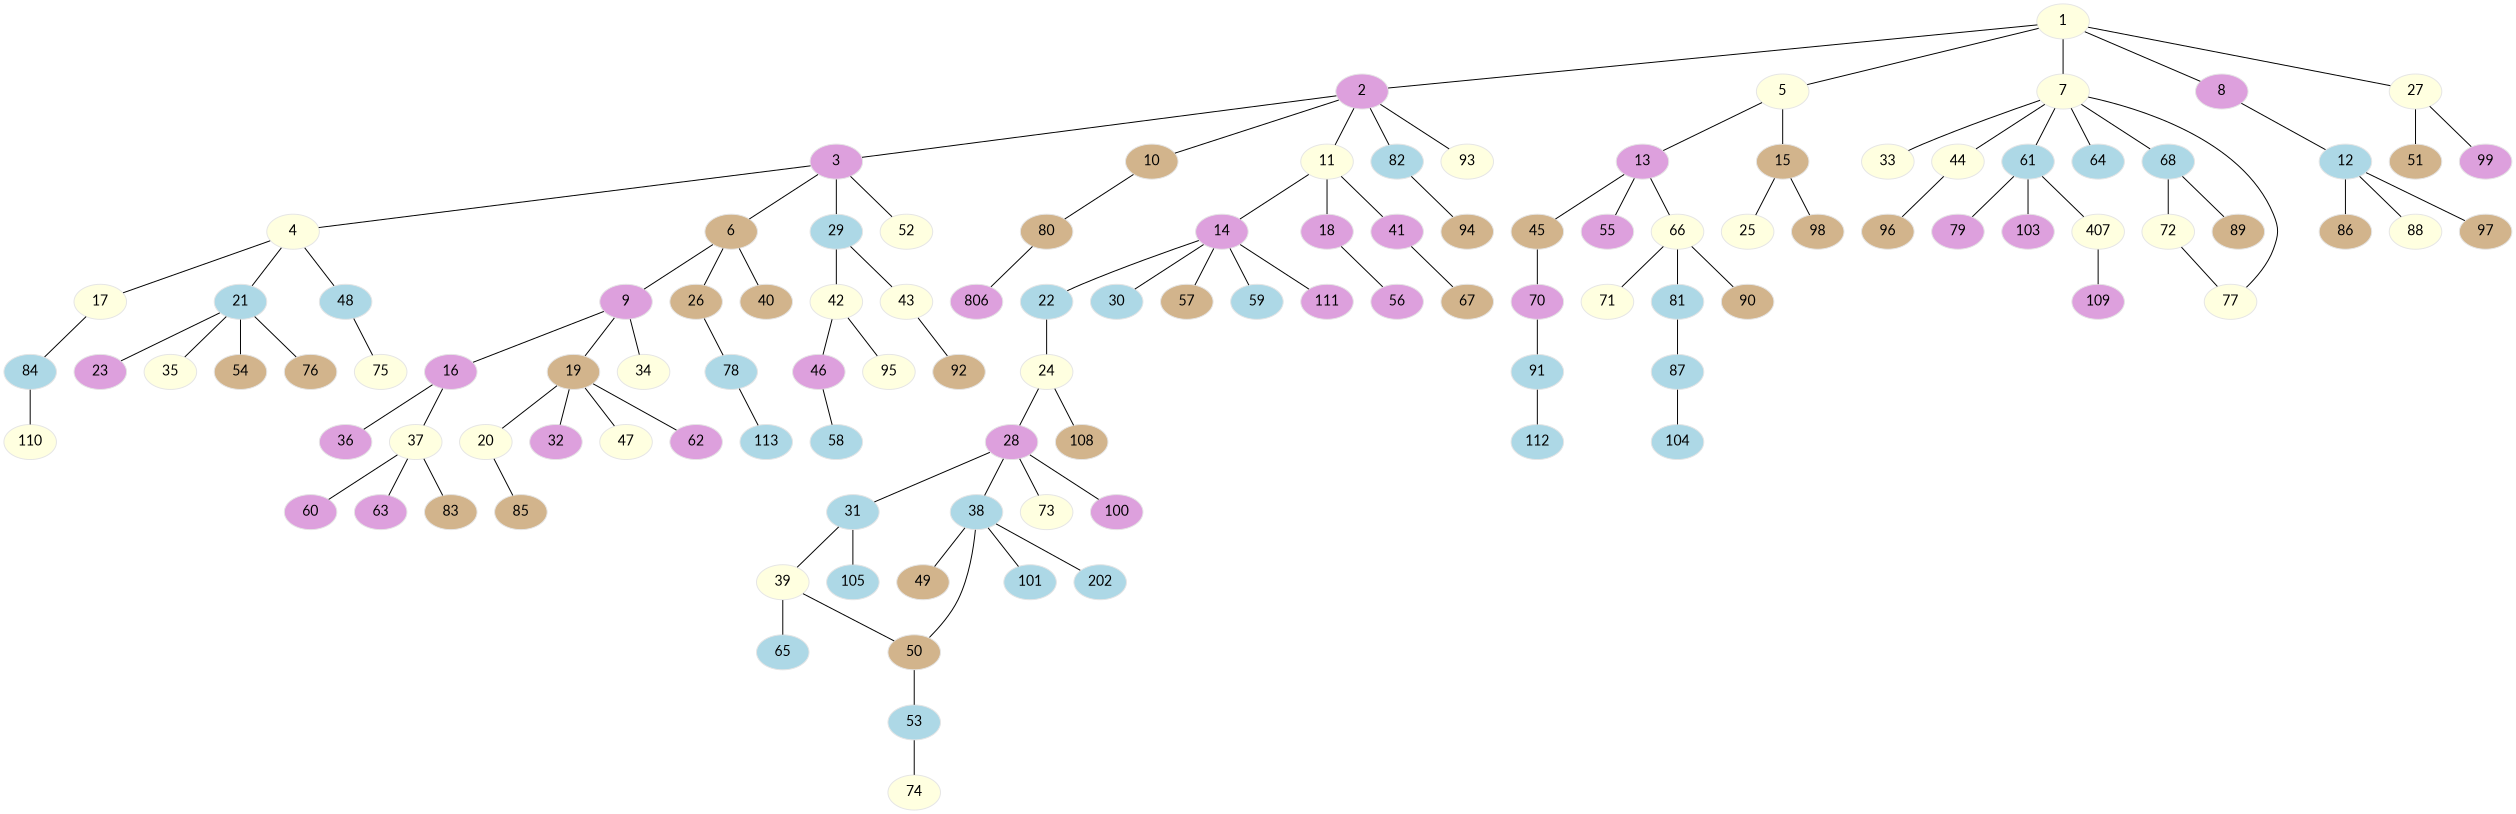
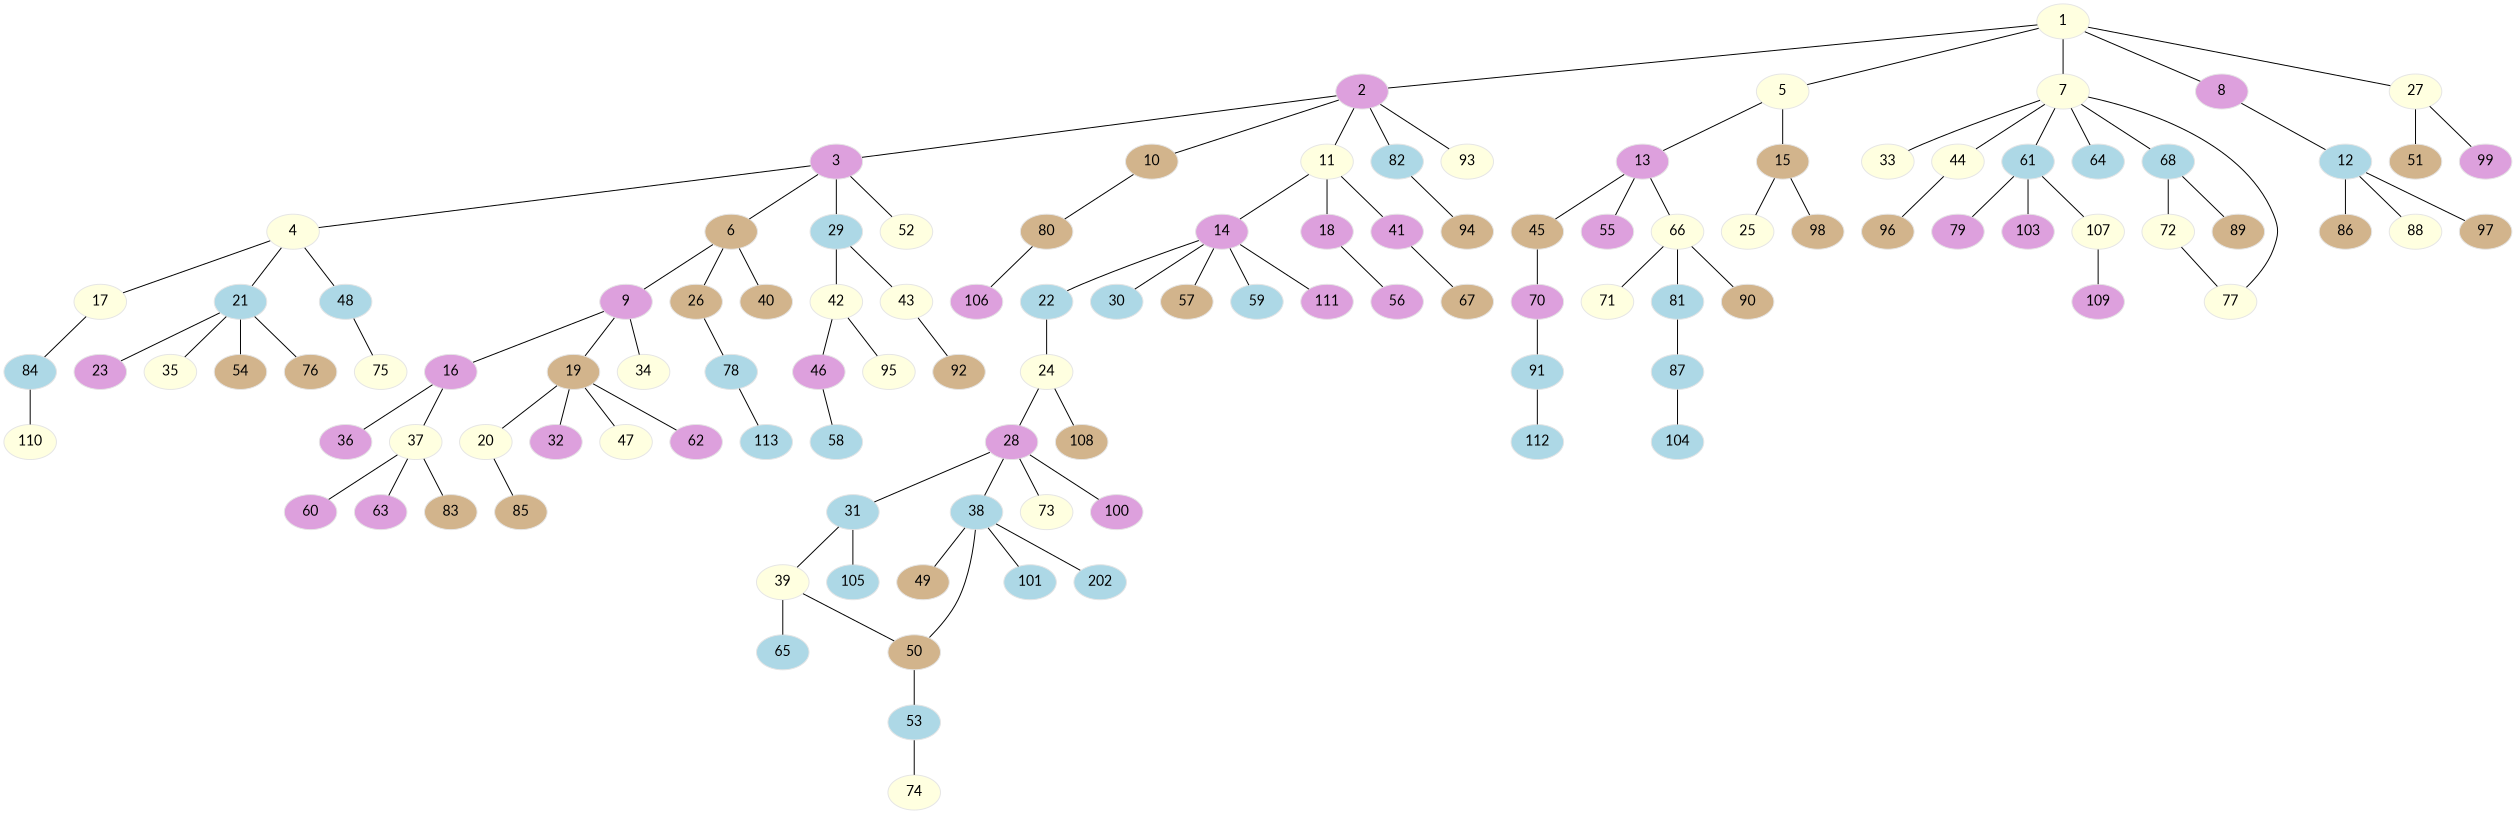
node "407": label "407" -> "107"
node "806": label "806" -> "106"
